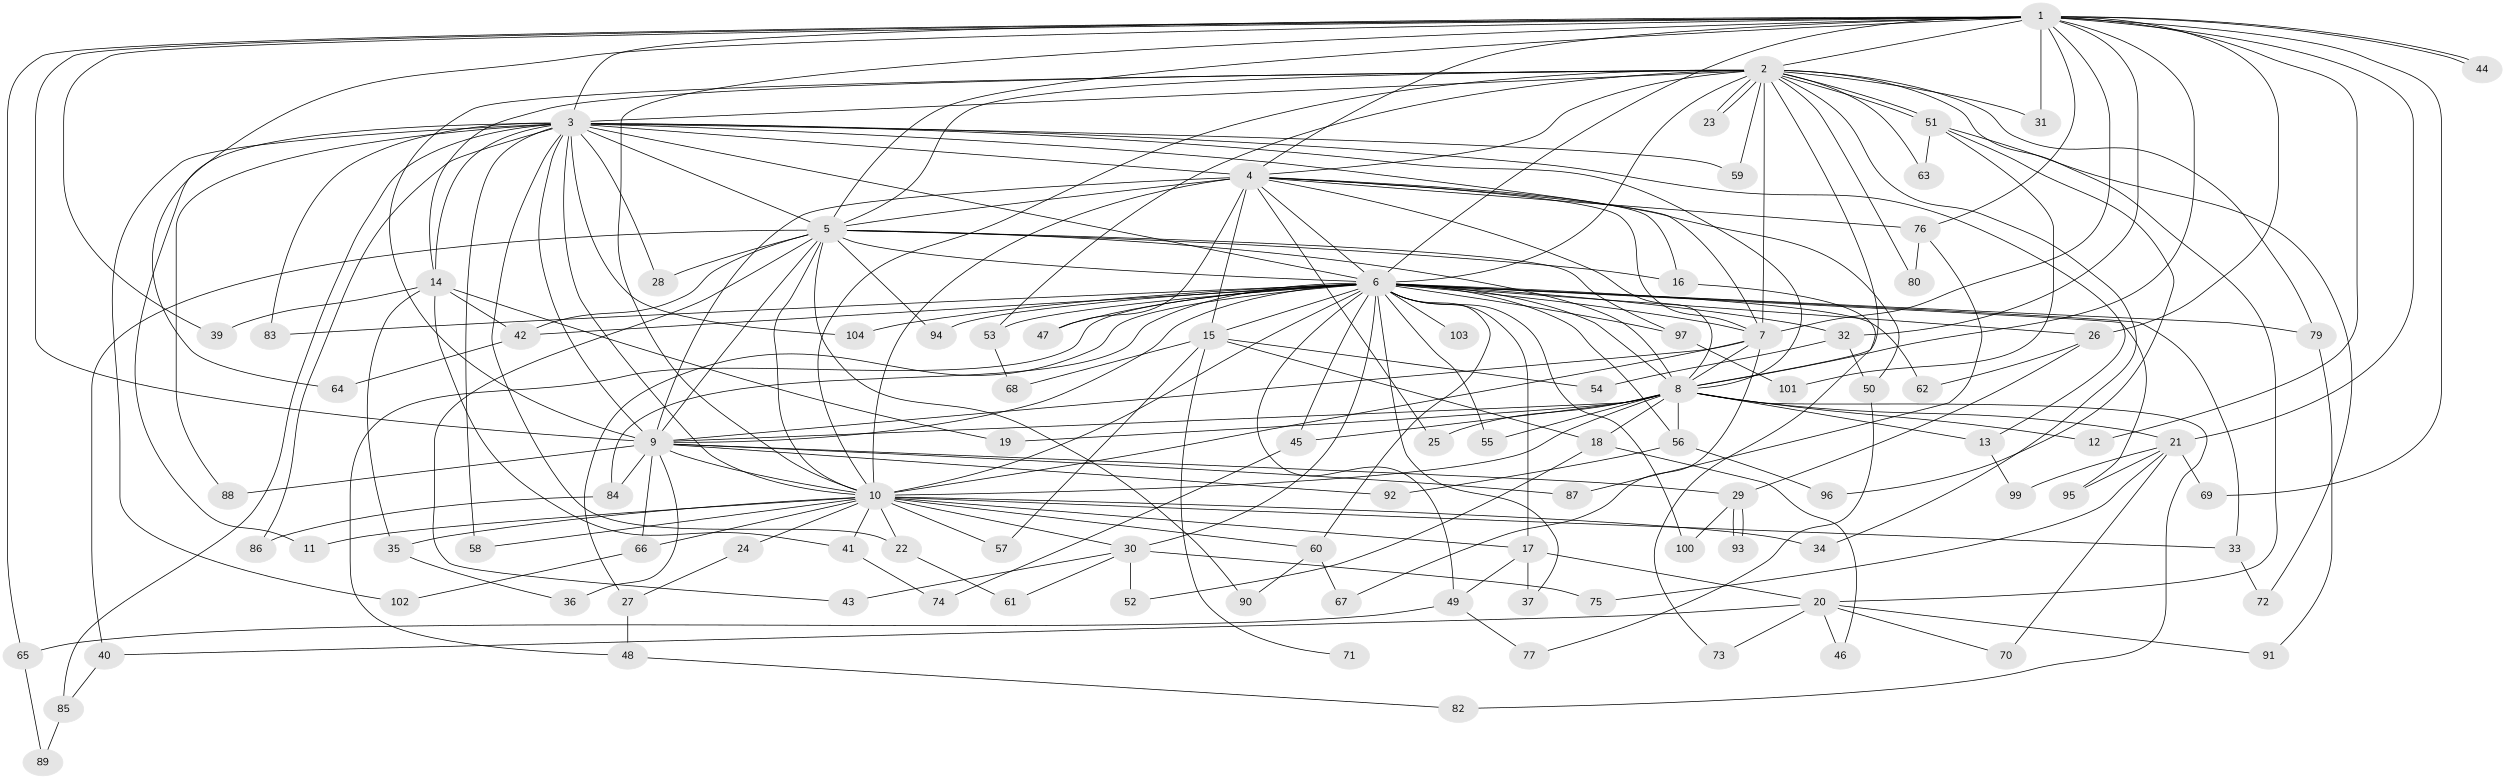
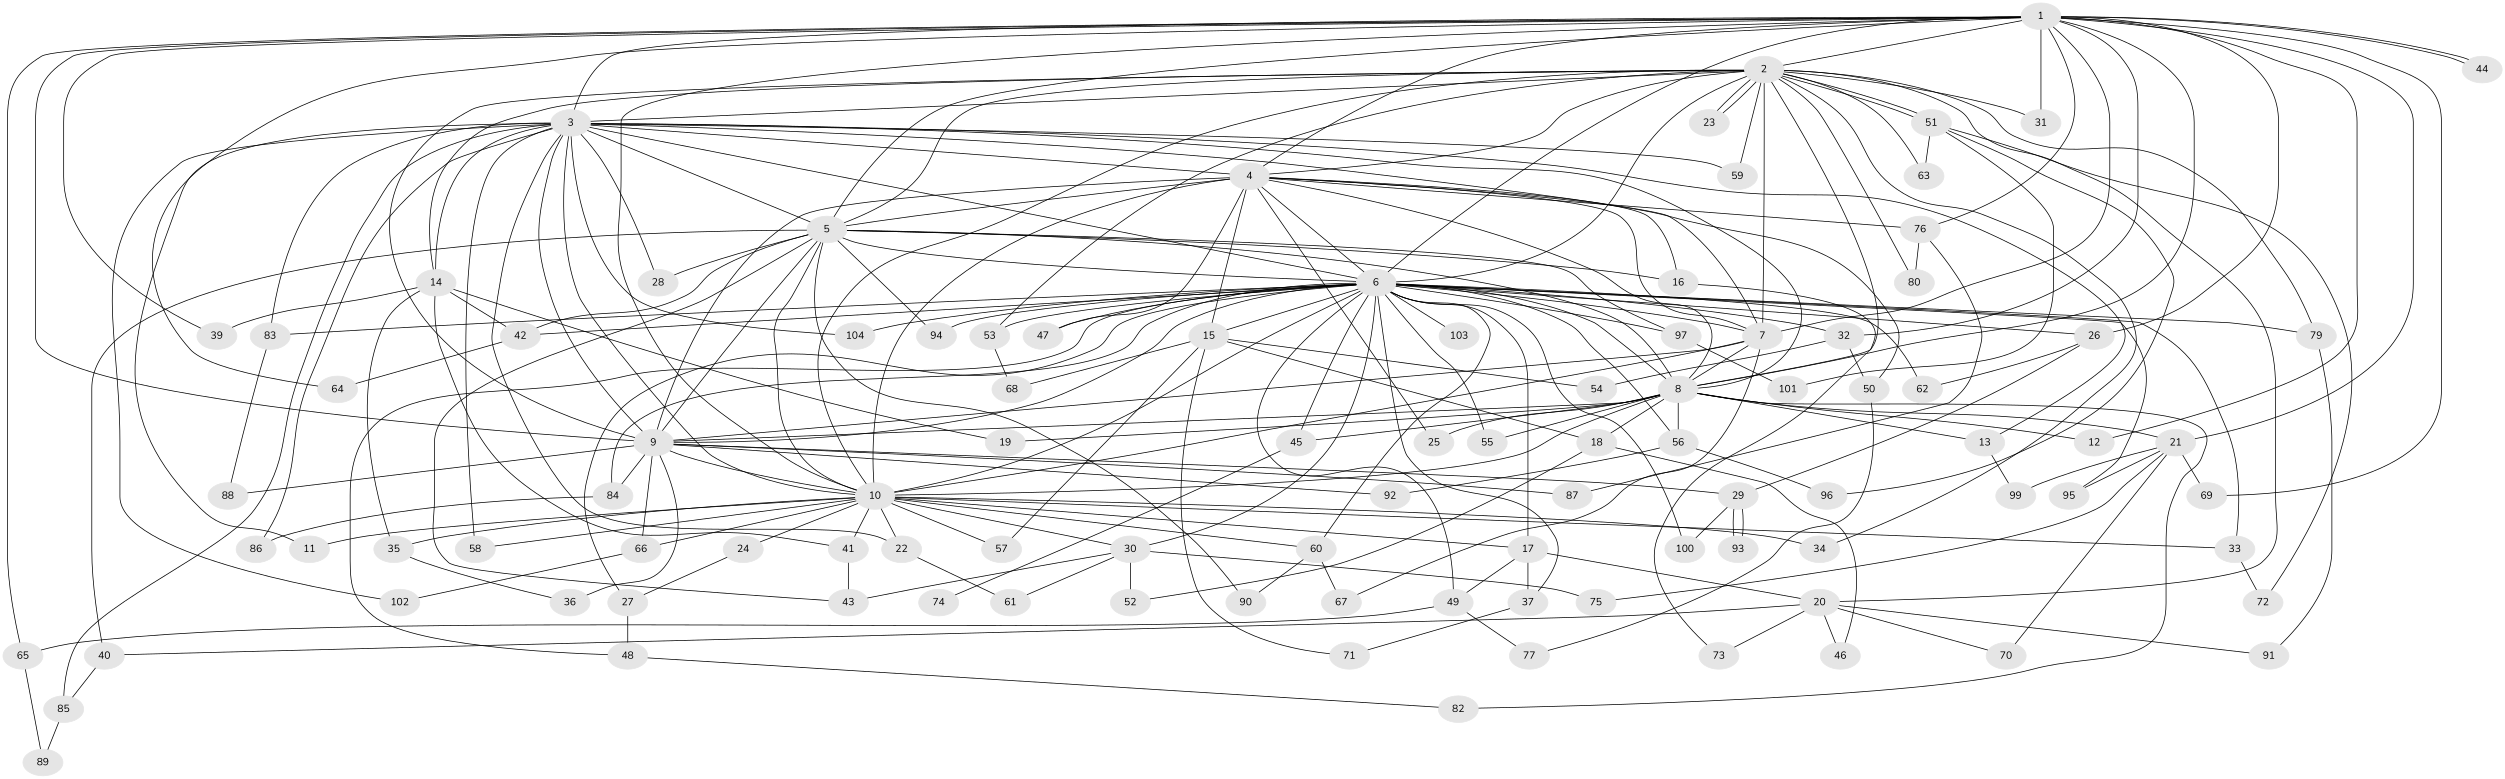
edge "3" -- "88": now "83" -- "88"
edge "41" -- "74": now "41" -- "43"
edge "37" -- "71": added
